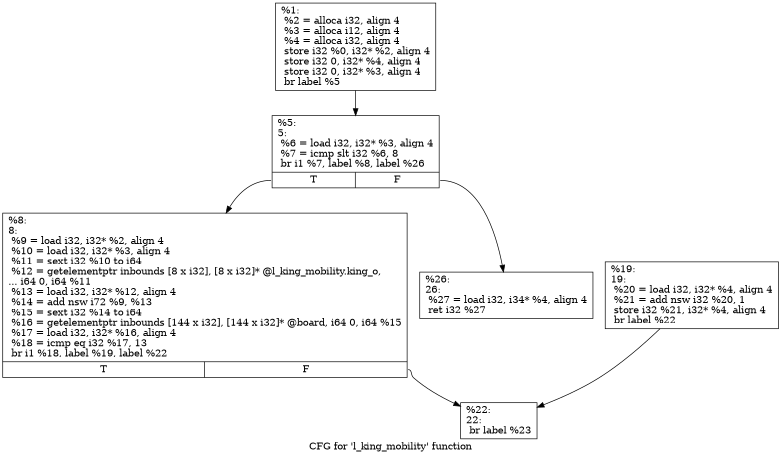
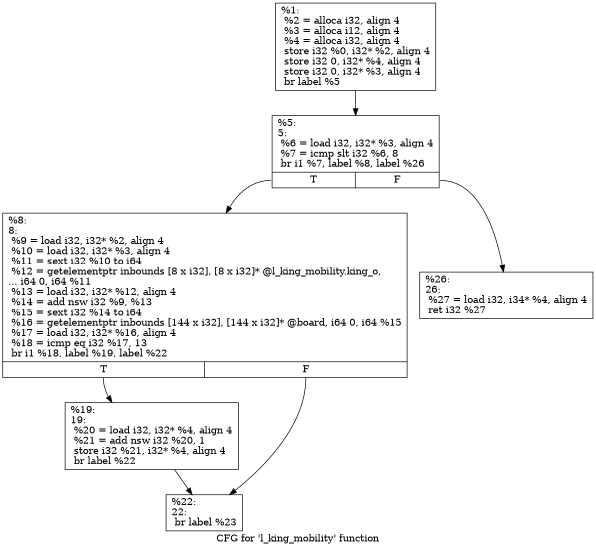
node "%8:": text "%14 = add nsw i72 %9, %13" -> "%14 = add nsw i32 %9, %13"
edge "%8:" -> "%19:": added
